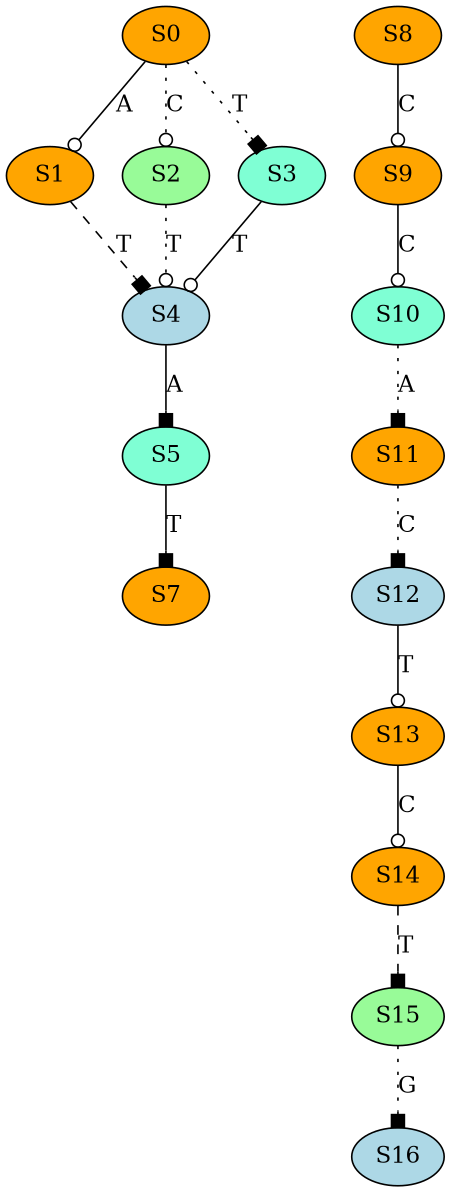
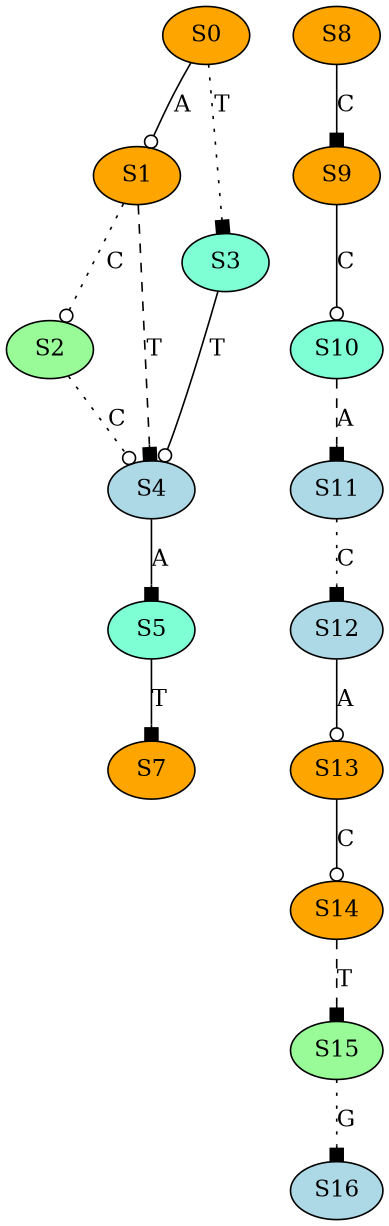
edge "S0" -> "S2": now "S1" -> "S2"
edge "S8" -> "S9": arrowhead odot -> box
edge "S2" -> "S4": label "T" -> "C"
edge "S10" -> "S11": style dotted -> dashed
node "S11": fillcolor orange -> lightblue
edge "S12" -> "S13": label "T" -> "A"
